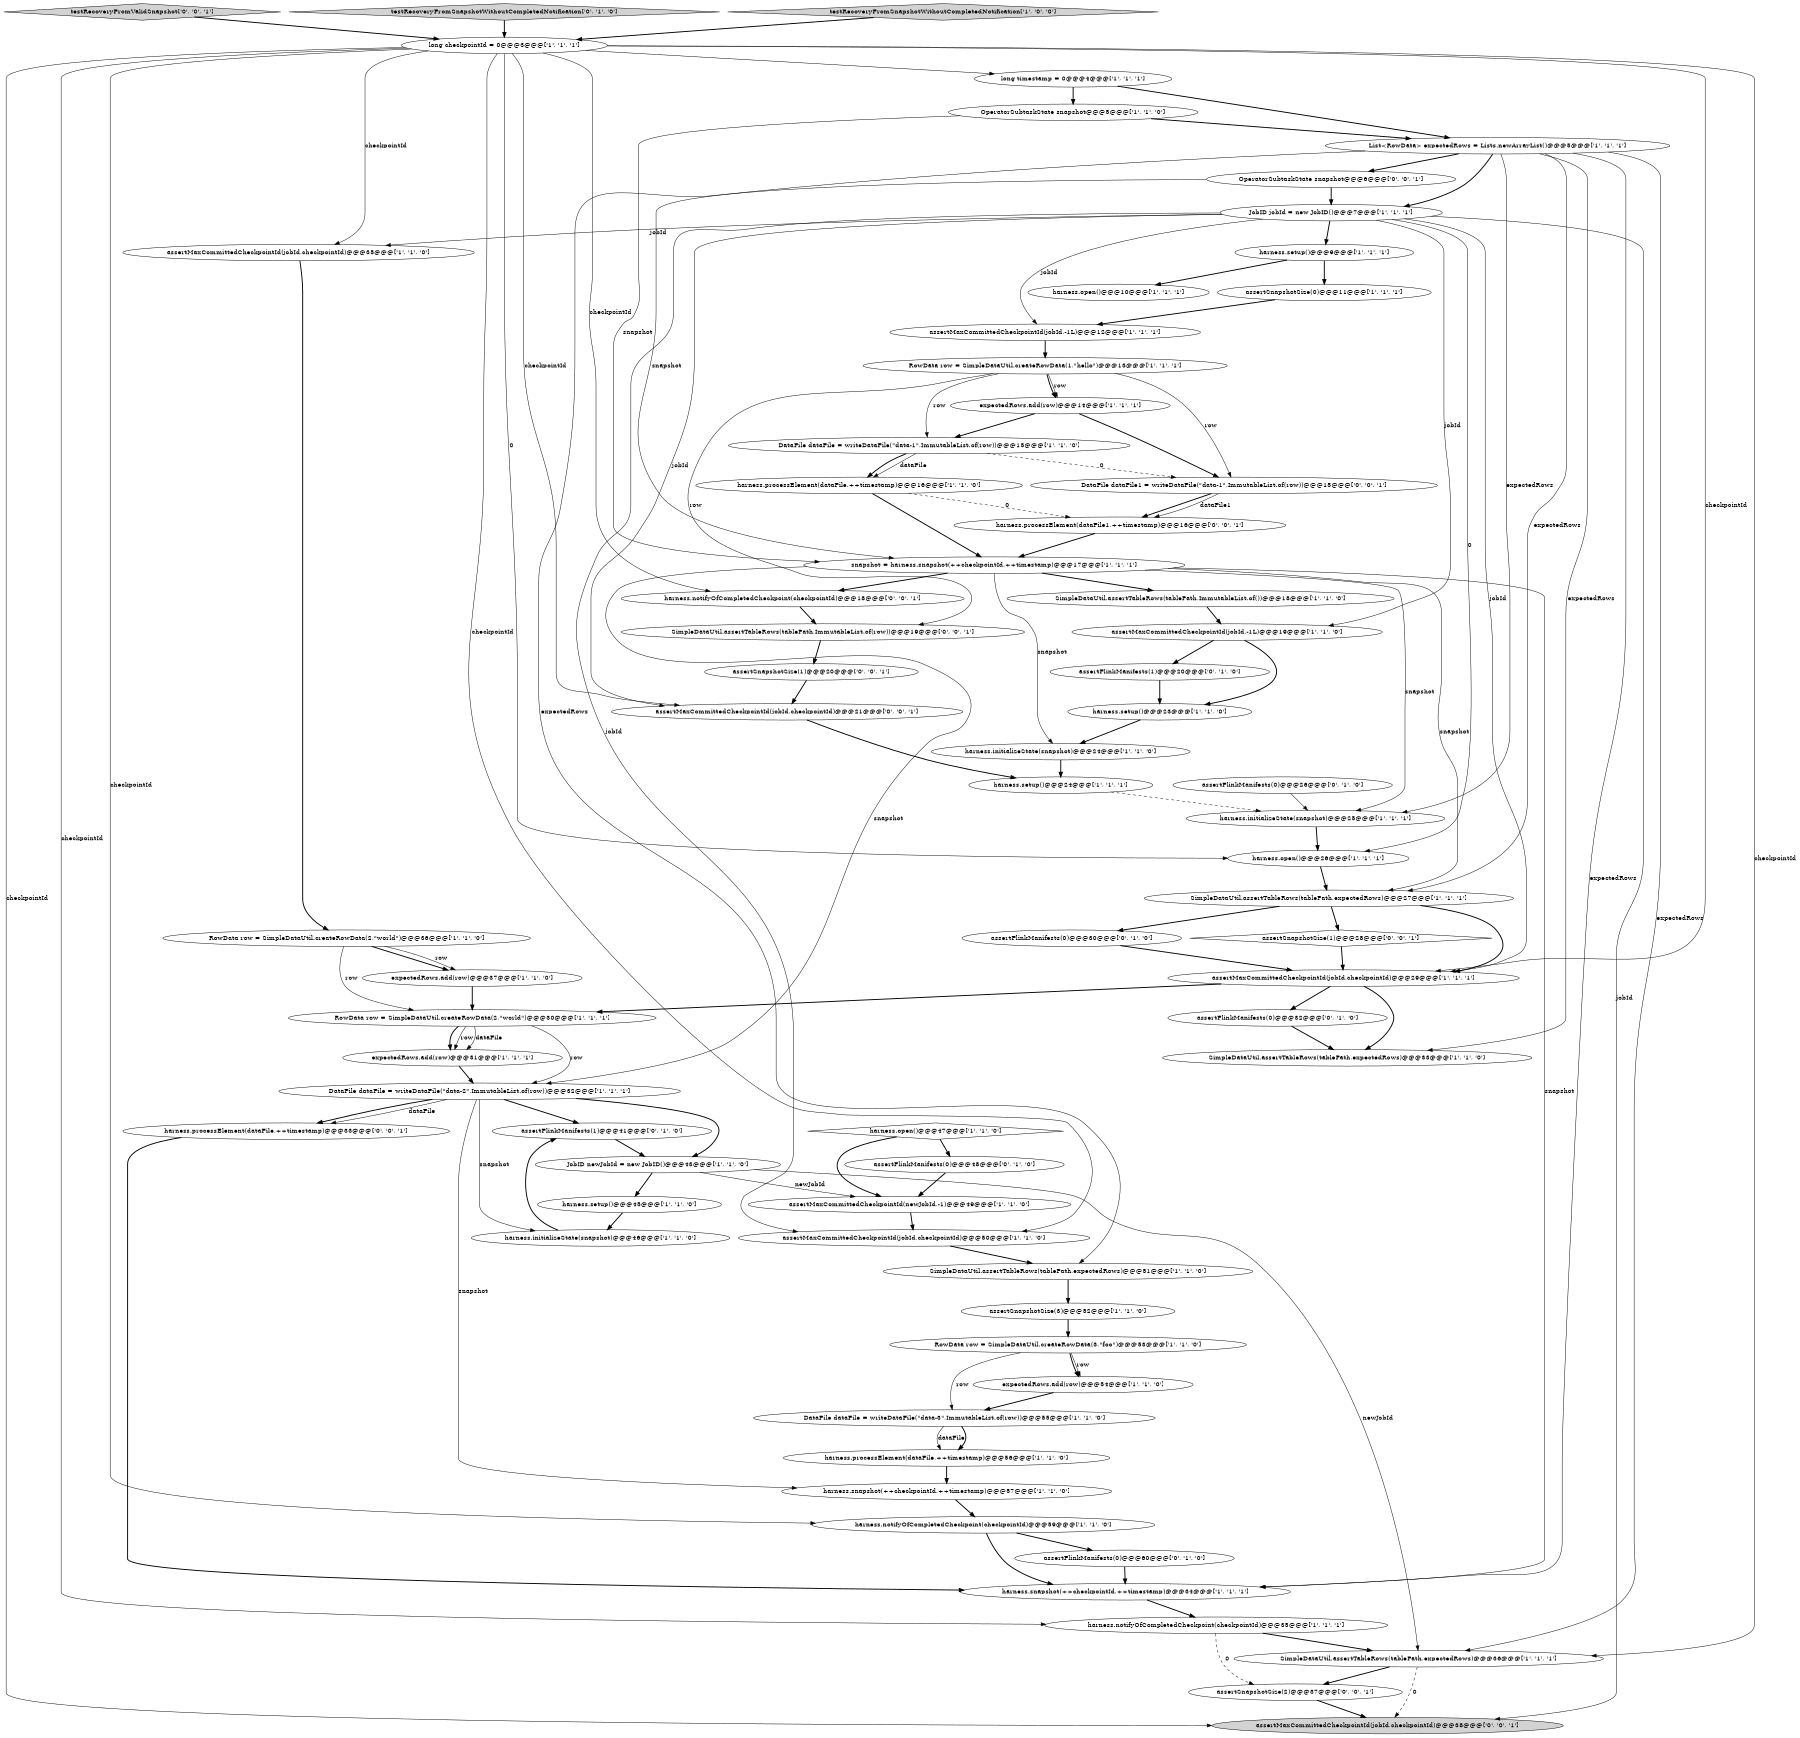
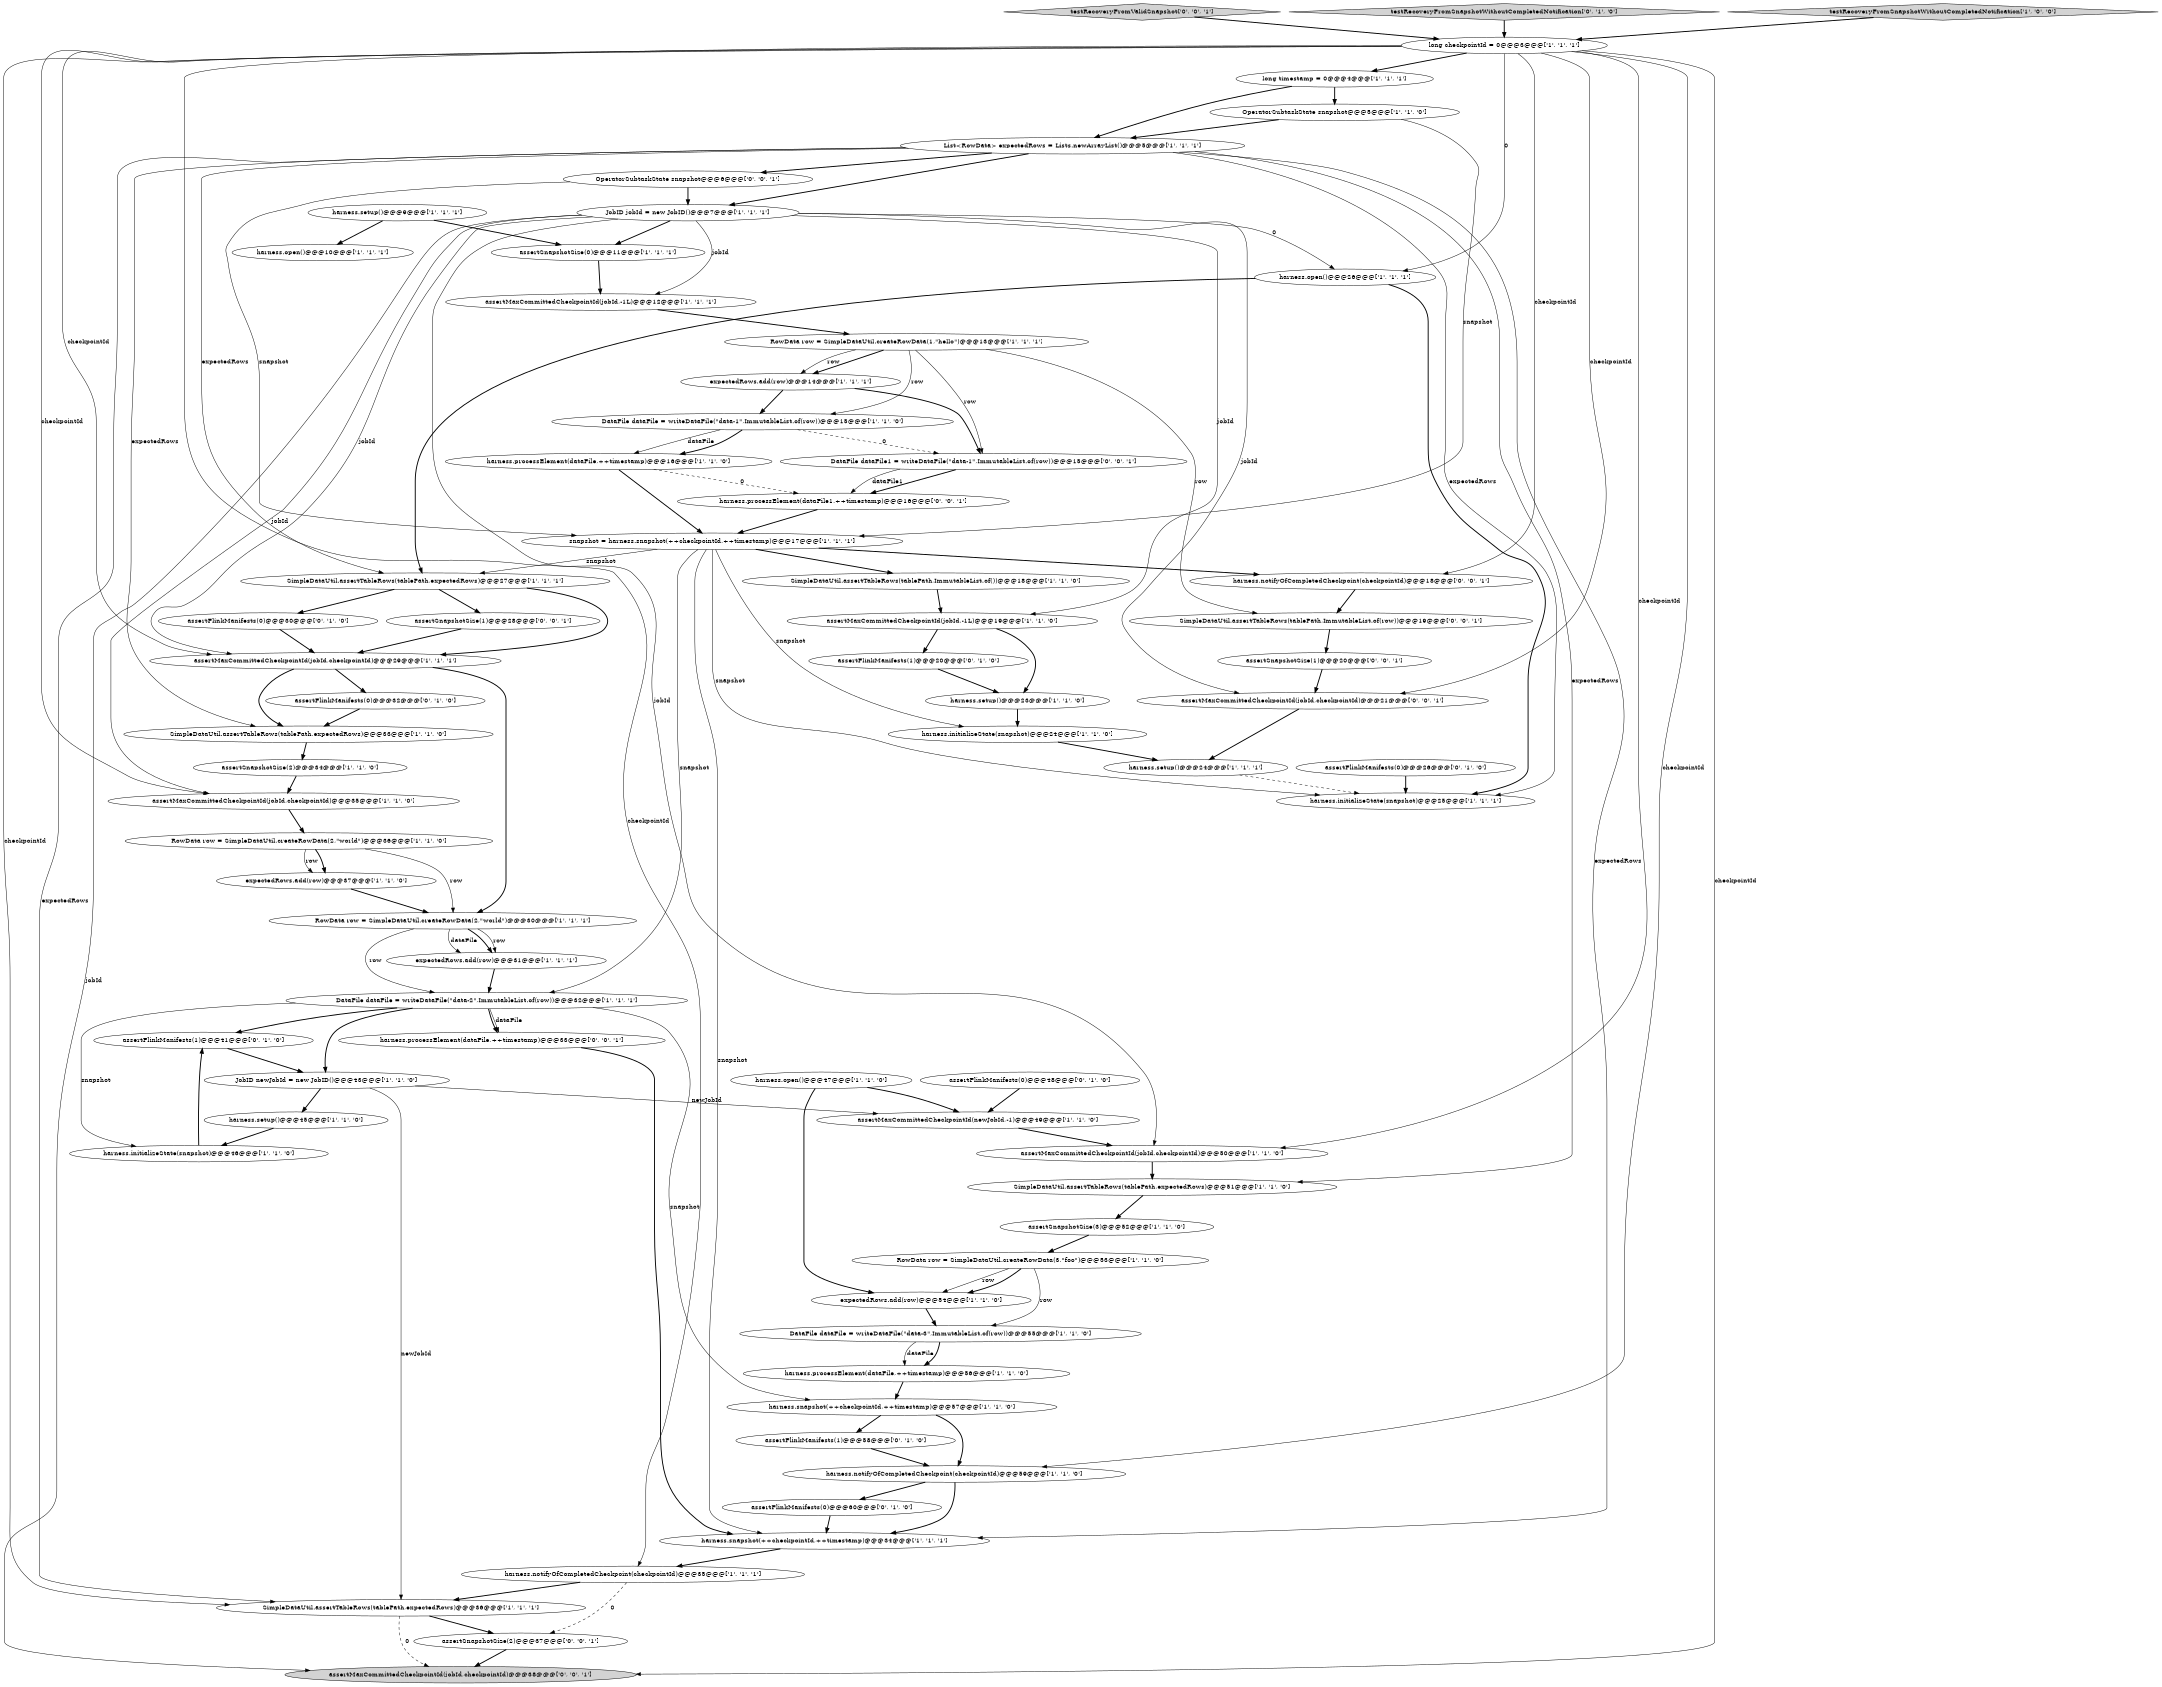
edge "long checkpointId = 0@@@3@@@['1', '1', '1']" -> "long timestamp = 0@@@4@@@['1', '1', '1']": style solid -> bold
edge "JobID jobId = new JobID()@@@7@@@['1', '1', '1']" -> "harness.setup()@@@9@@@['1', '1', '1']": now "JobID jobId = new JobID()@@@7@@@['1', '1', '1']" -> "assertSnapshotSize(0)@@@11@@@['1', '1', '1']"
node "assertSnapshotSize(2)@@@34@@@['1', '1', '0']": added
edge "assertFlinkManifests(0)@@@26@@@['0', '1', '0']" -> "harness.initializeState(snapshot)@@@25@@@['1', '1', '1']": style solid -> bold
edge "harness.initializeState(snapshot)@@@25@@@['1', '1', '1']" -> "harness.open()@@@26@@@['1', '1', '1']": reversed
node "assertSnapshotSize(1)@@@28@@@['0', '0', '1']": shape diamond -> ellipse
node "harness.open()@@@47@@@['1', '1', '0']": shape diamond -> ellipse
edge "harness.open()@@@47@@@['1', '1', '0']" -> "assertFlinkManifests(0)@@@48@@@['0', '1', '0']": now "harness.open()@@@47@@@['1', '1', '0']" -> "expectedRows.add(row)@@@54@@@['1', '1', '0']"
node "assertFlinkManifests(1)@@@58@@@['0', '1', '0']": added
